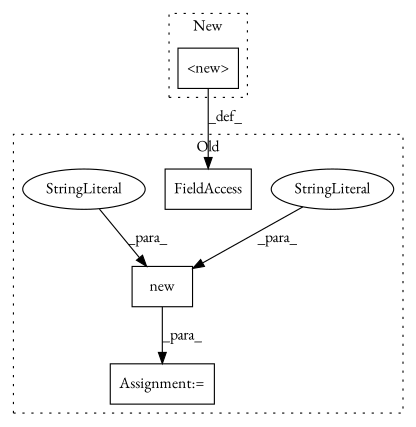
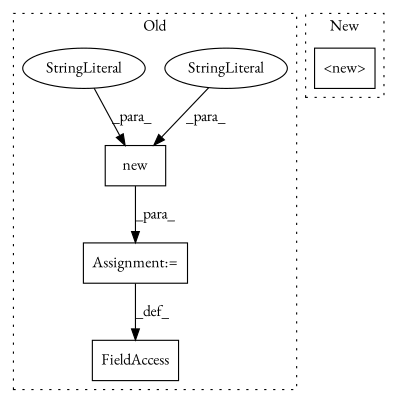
edge "<new>" -> "FieldAccess": now "Assignment:=" -> "FieldAccess"
